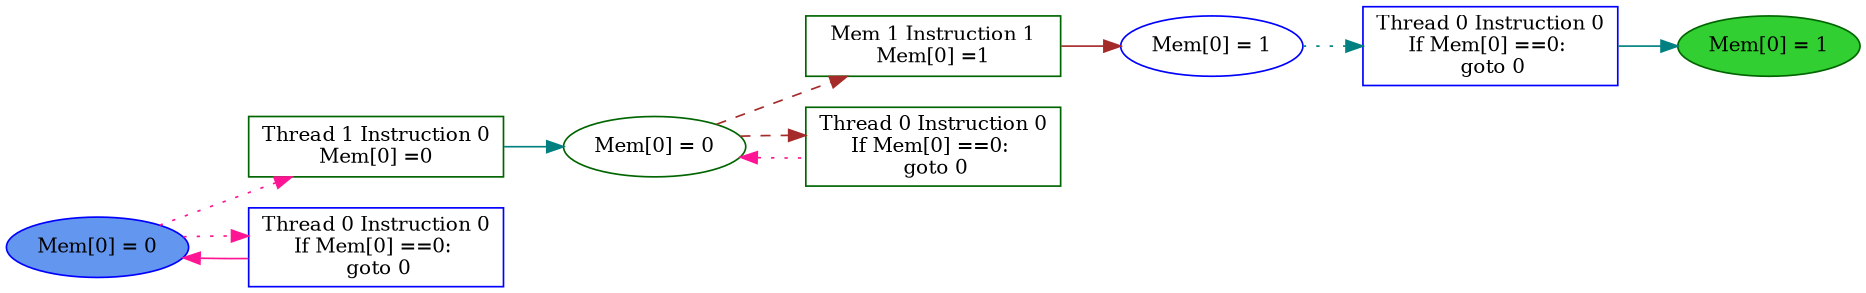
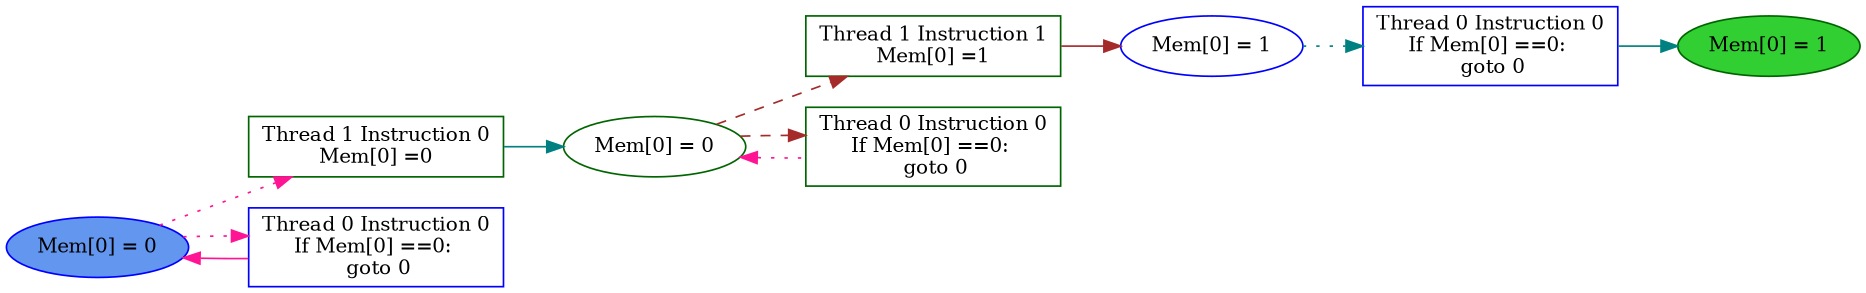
node "Mem 1 Instruction 1 Mem[0] =1": label "Mem 1 Instruction 1 Mem[0] =1" -> "Thread 1 Instruction 1 Mem[0] =1"
